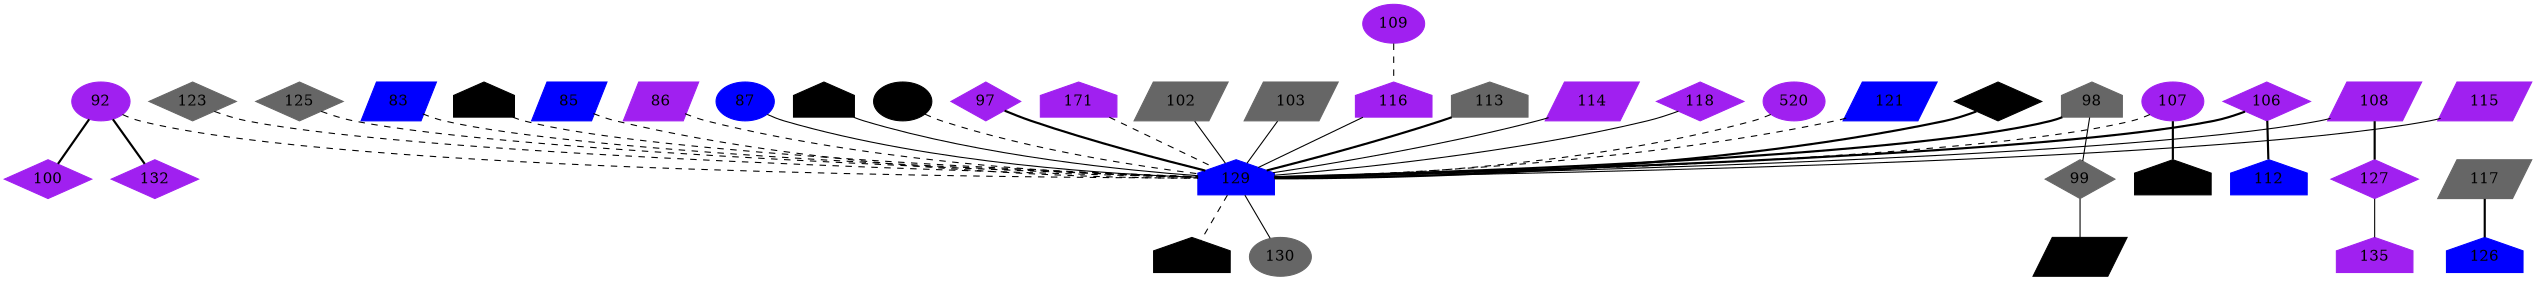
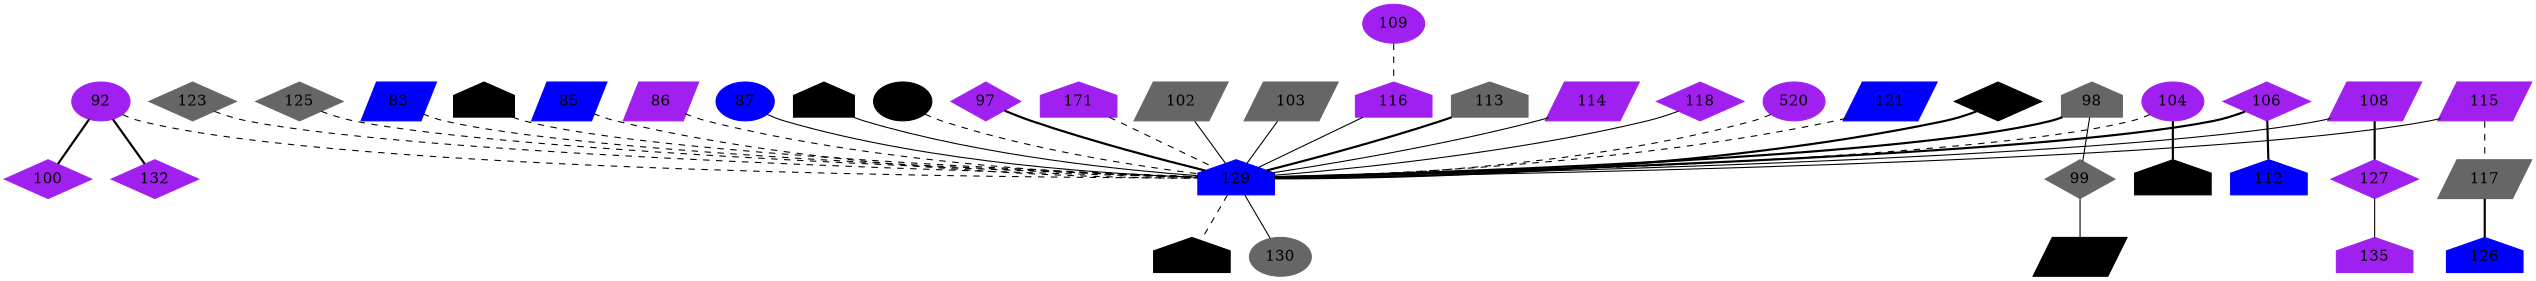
node "107": label "107" -> "104"
edge "115" -- "117": added
